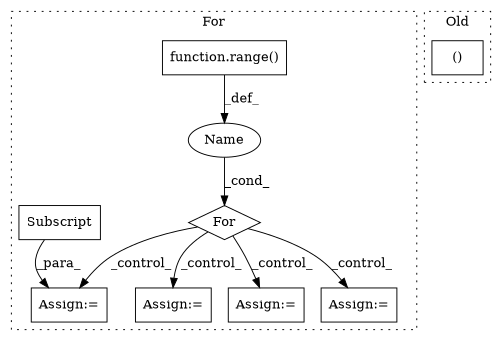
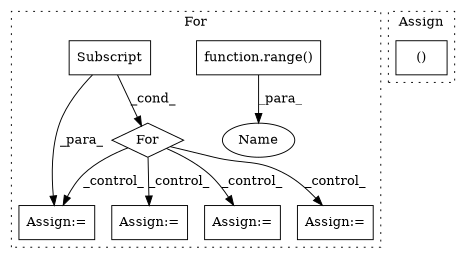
cluster "Old": label "Old" -> "Assign"
edge "function.range()" -> "Name": label "_def_" -> "_para_"
edge "Name" -> "For": now "Subscript" -> "For"
